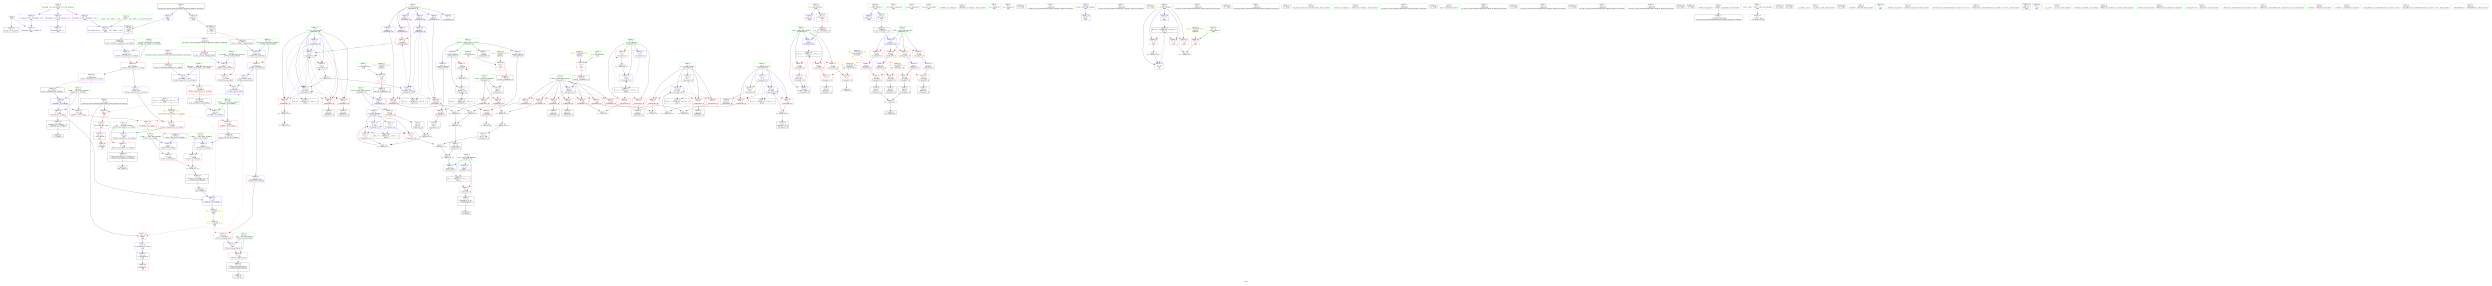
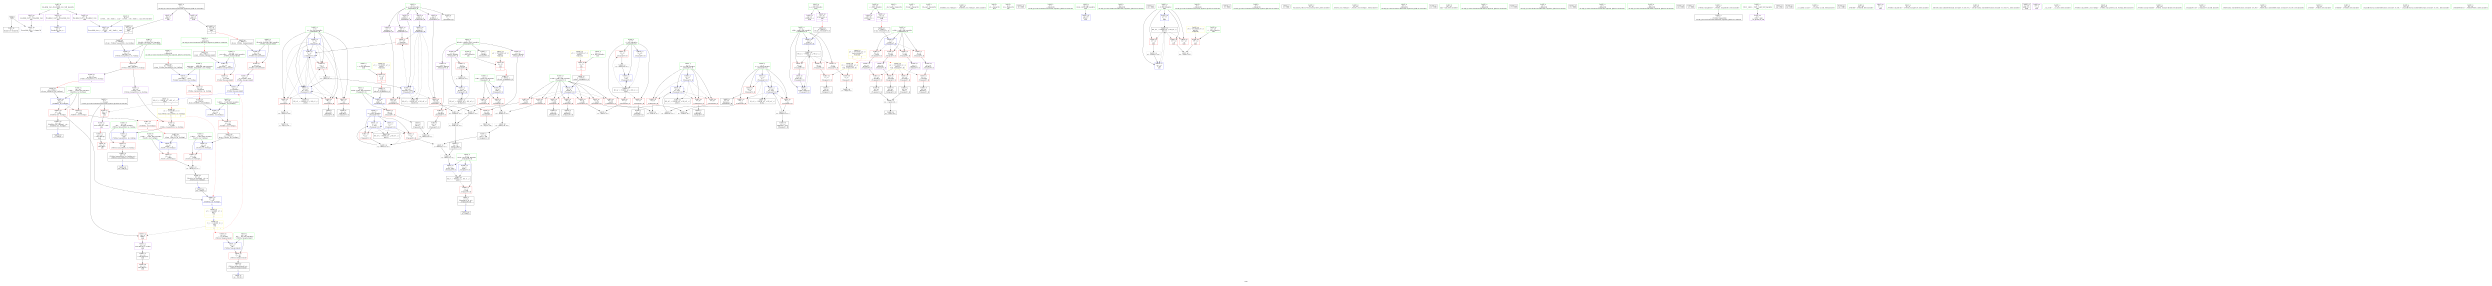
node "NodeID: 125": removed
